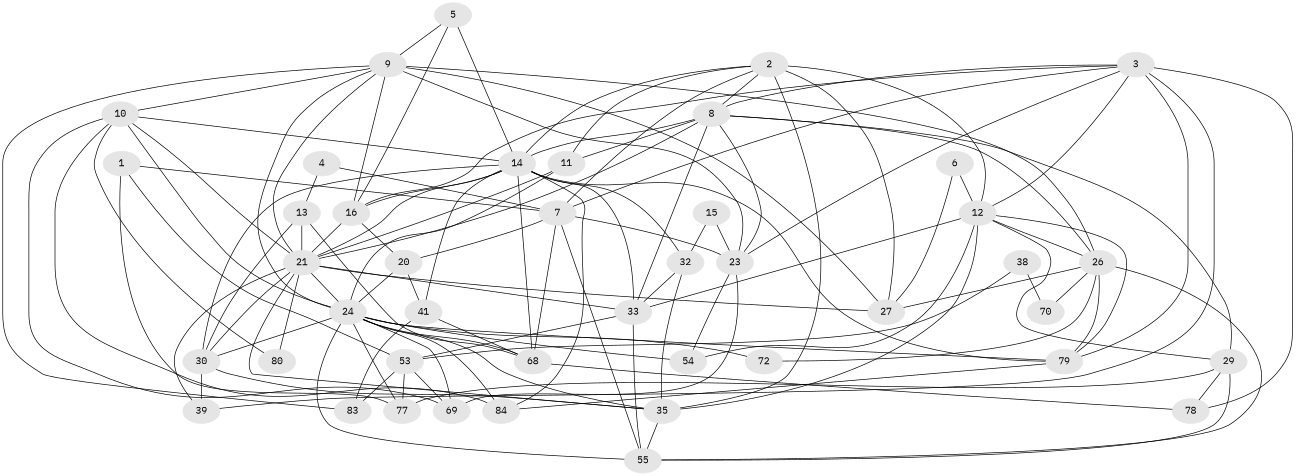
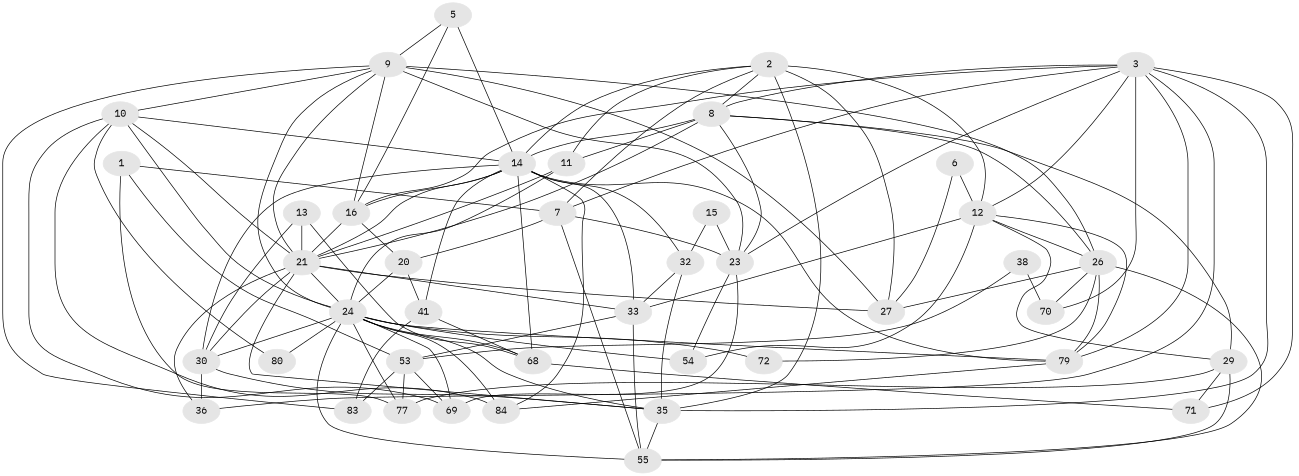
node "4": removed
edge "3" -- "70": added
edge "8" -- "33": removed
edge "7" -- "68": removed
edge "21" -- "80": now "24" -- "80"
edge "12" -- "35": now "3" -- "35"
node "39": label "39" -> "36"
node "78": label "78" -> "71"
